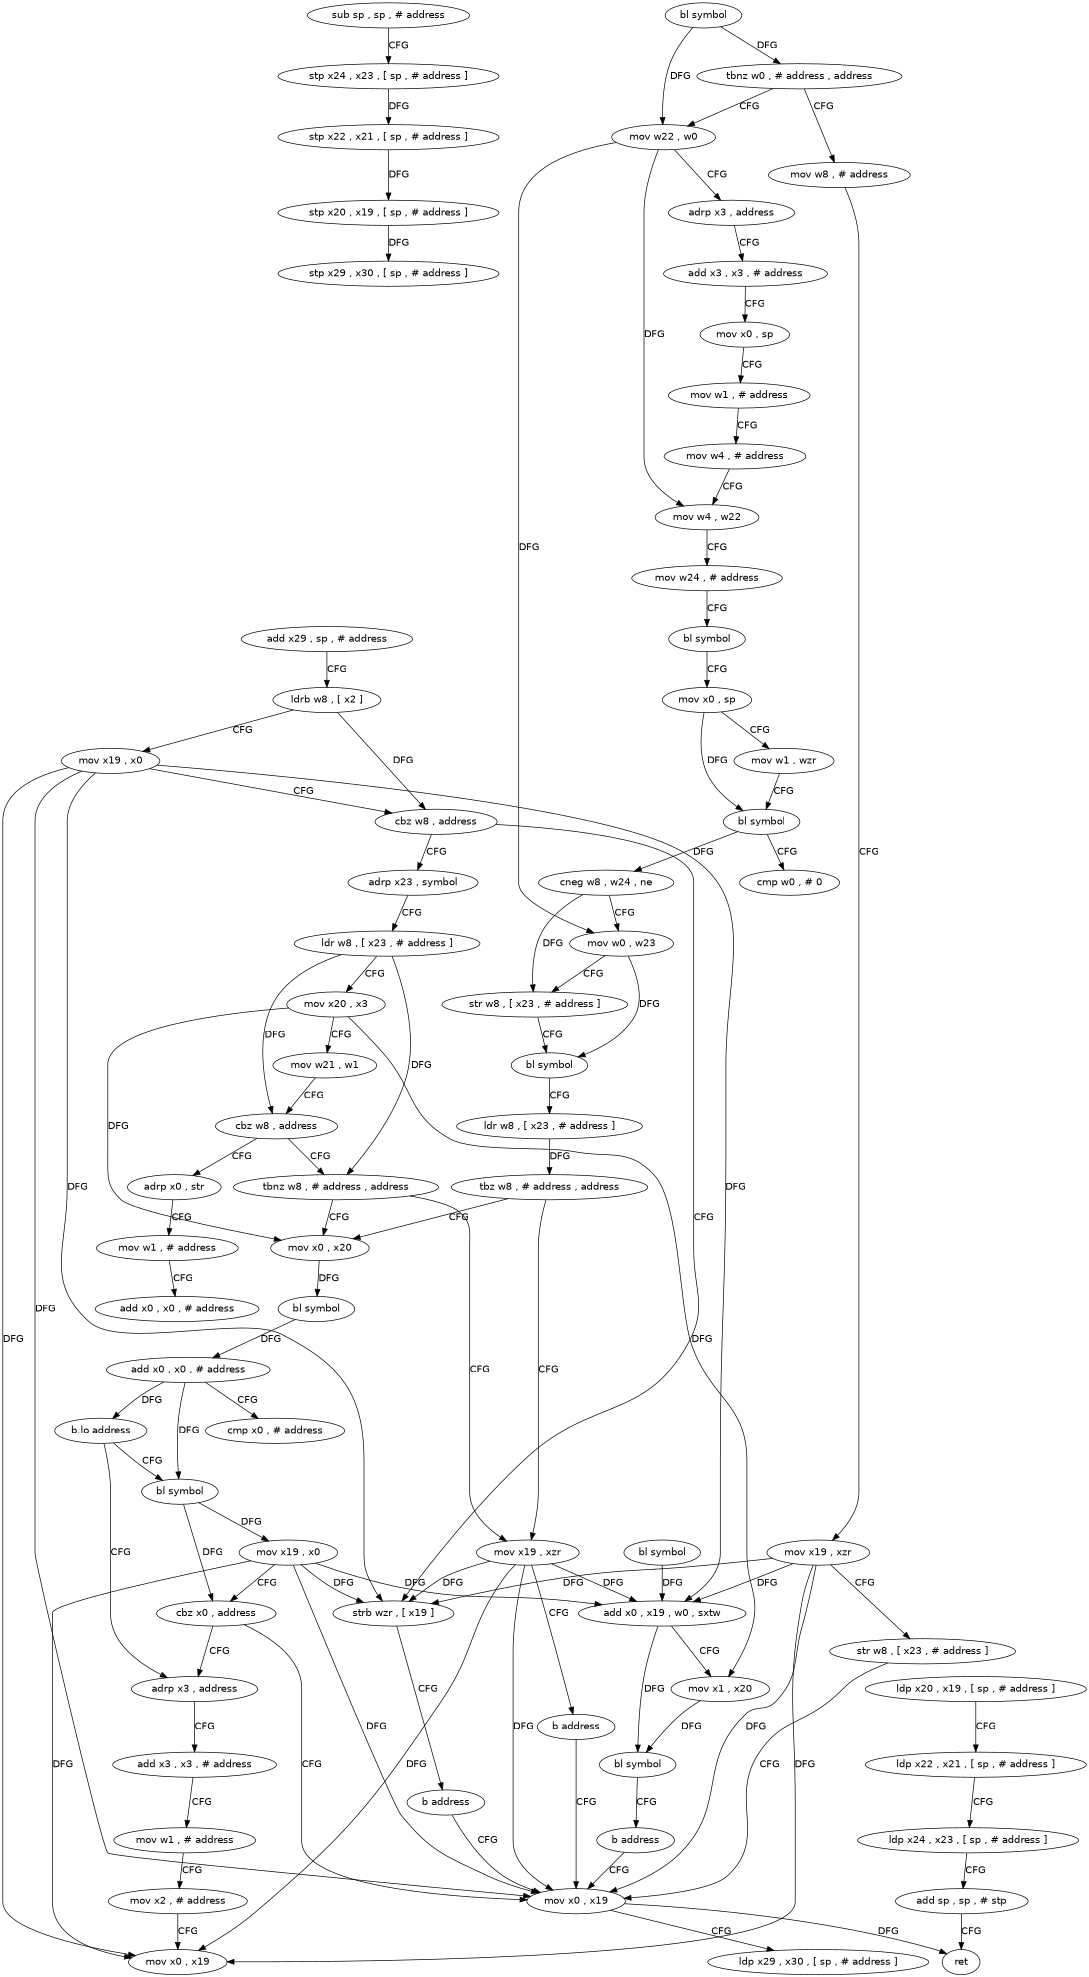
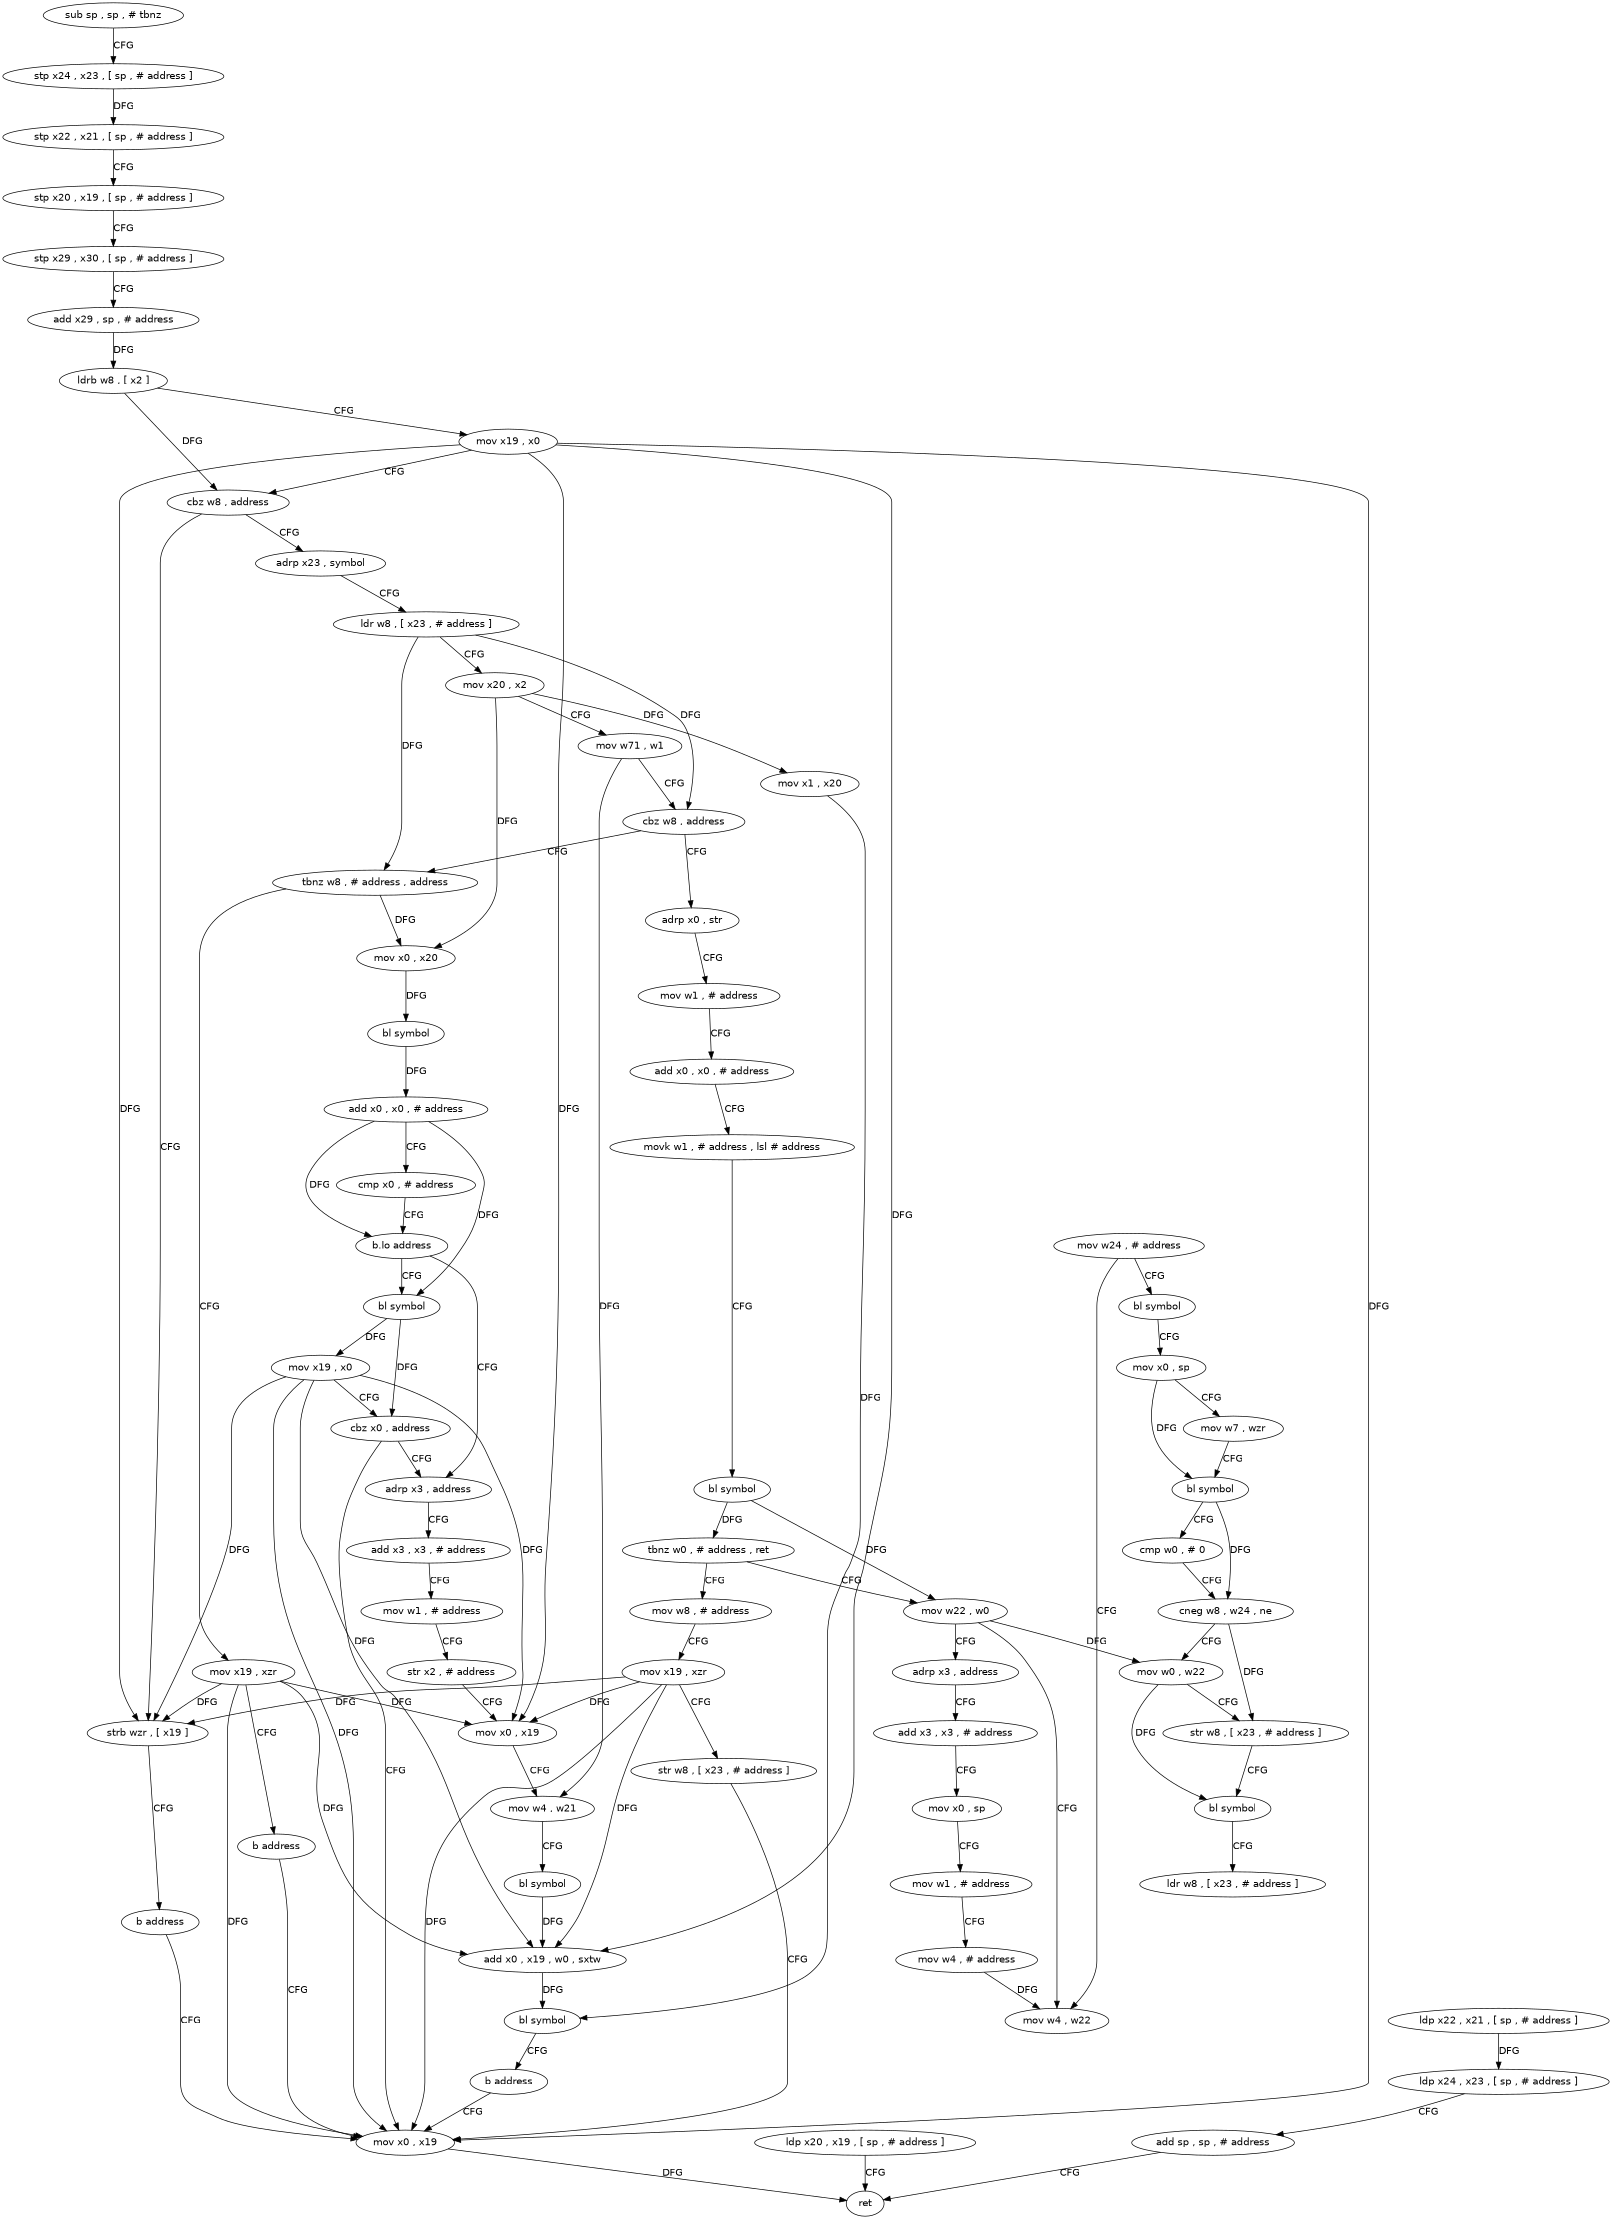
node "sub sp , sp , # address": label "sub sp , sp , # address" -> "sub sp , sp , # tbnz"
node "tbnz w0 , # address , address": label "tbnz w0 , # address , address" -> "tbnz w0 , # address , ret"
edge "stp x22 , x21 , [ sp , # address ]" -> "stp x20 , x19 , [ sp , # address ]": label "DFG" -> "CFG"
edge "stp x20 , x19 , [ sp , # address ]" -> "stp x29 , x30 , [ sp , # address ]": label "DFG" -> "CFG"
edge "stp x29 , x30 , [ sp , # address ]" -> "add x29 , sp , # address": added, label "CFG"
edge "mov w22 , w0" -> "mov w4 , w22": label "DFG" -> "CFG"
edge "mov w4 , # address" -> "mov w4 , w22": label "CFG" -> "DFG"
edge "mov w4 , w22" -> "mov w24 , # address": reversed
edge "add x29 , sp , # address" -> "ldrb w8 , [ x2 ]": label "CFG" -> "DFG"
node "mov w1 , wzr": label "mov w1 , wzr" -> "mov w7 , wzr"
node "mov w0 , w23": label "mov w0 , w23" -> "mov w0 , w22"
node "mov x20 , x3": label "mov x20 , x3" -> "mov x20 , x2"
node "mov w21 , w1": label "mov w21 , w1" -> "mov w71 , w1"
node "movk w1 , # address , lsl # address": added
node "tbz w8 , # address , address": removed
edge "cmp x0 , # address" -> "b.lo address": added, label "CFG"
edge "tbnz w8 , # address , address" -> "mov x0 , x20": label "CFG" -> "DFG"
edge "cmp w0 , # 0" -> "cneg w8 , w24 , ne": added, label "CFG"
edge "add x0 , x19 , w0 , sxtw" -> "mov x1 , x20": removed, label "CFG"
edge "ldp x20 , x19 , [ sp , # address ]" -> "ldp x22 , x21 , [ sp , # address ]": now "ldp x20 , x19 , [ sp , # address ]" -> "ret"
edge "ldp x22 , x21 , [ sp , # address ]" -> "ldp x24 , x23 , [ sp , # address ]": label "CFG" -> "DFG"
node "mov w4 , w21": added
node "mov x2 , # address": label "mov x2 , # address" -> "str x2 , # address"
node "add sp , sp , # stp": label "add sp , sp , # stp" -> "add sp , sp , # address"
node "ldp x29 , x30 , [ sp , # address ]": removed
